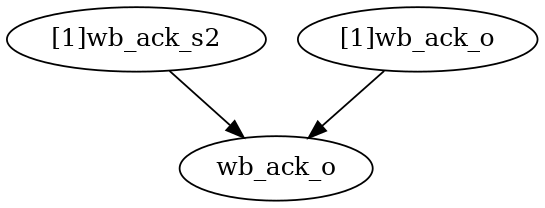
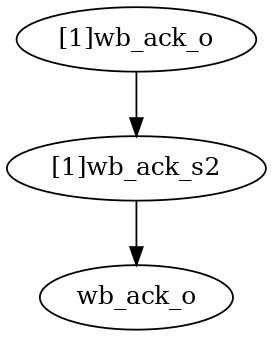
edge "[1]wb_ack_o" -> "wb_ack_o": now "[1]wb_ack_o" -> "[1]wb_ack_s2"
